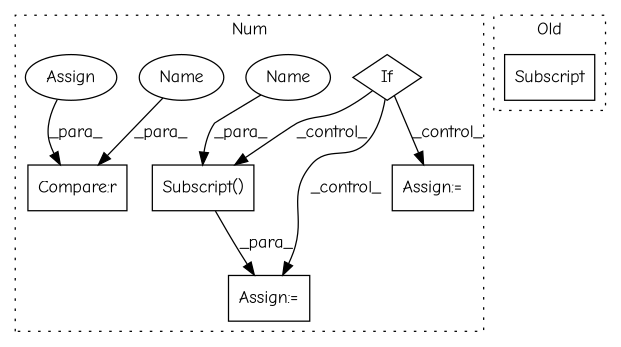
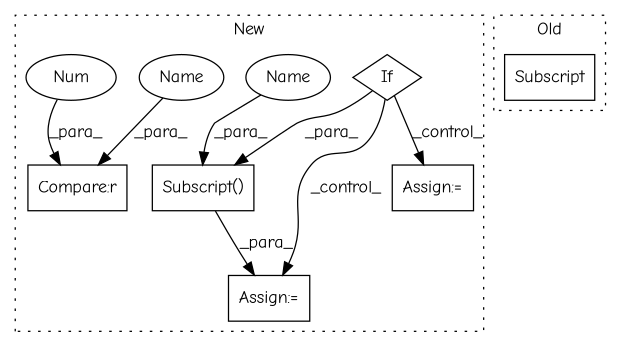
cluster "Num": label "Num" -> "New"
node "Assign": label "Assign" -> "Num"
edge "If" -> "Subscript()": label "_control_" -> "_para_"
